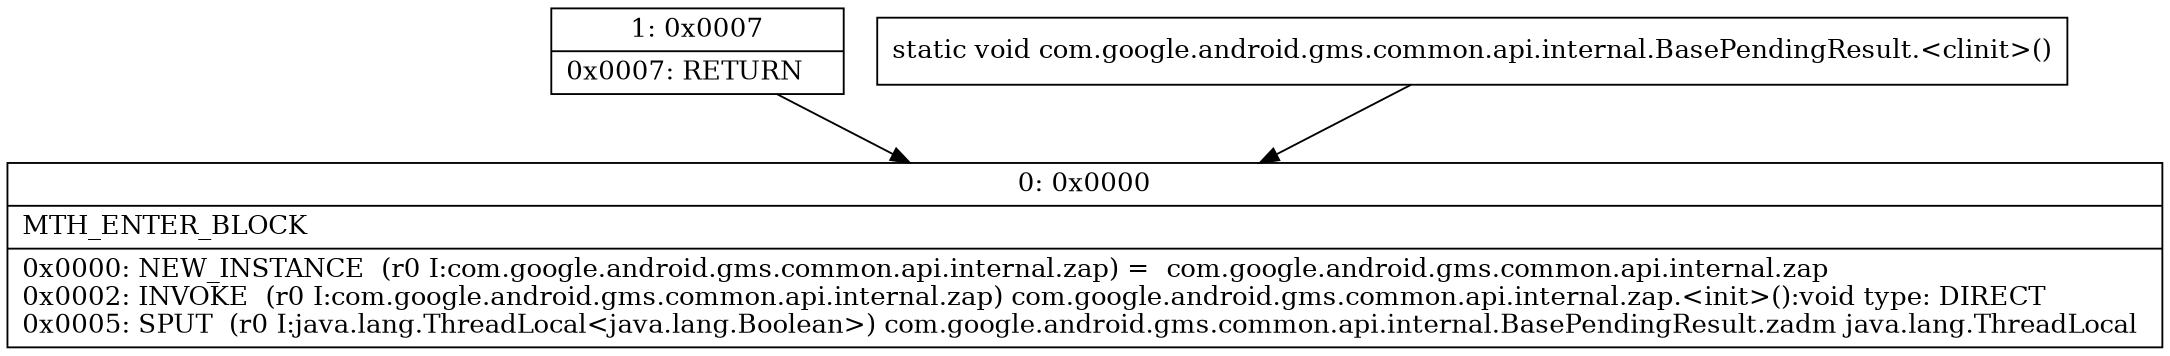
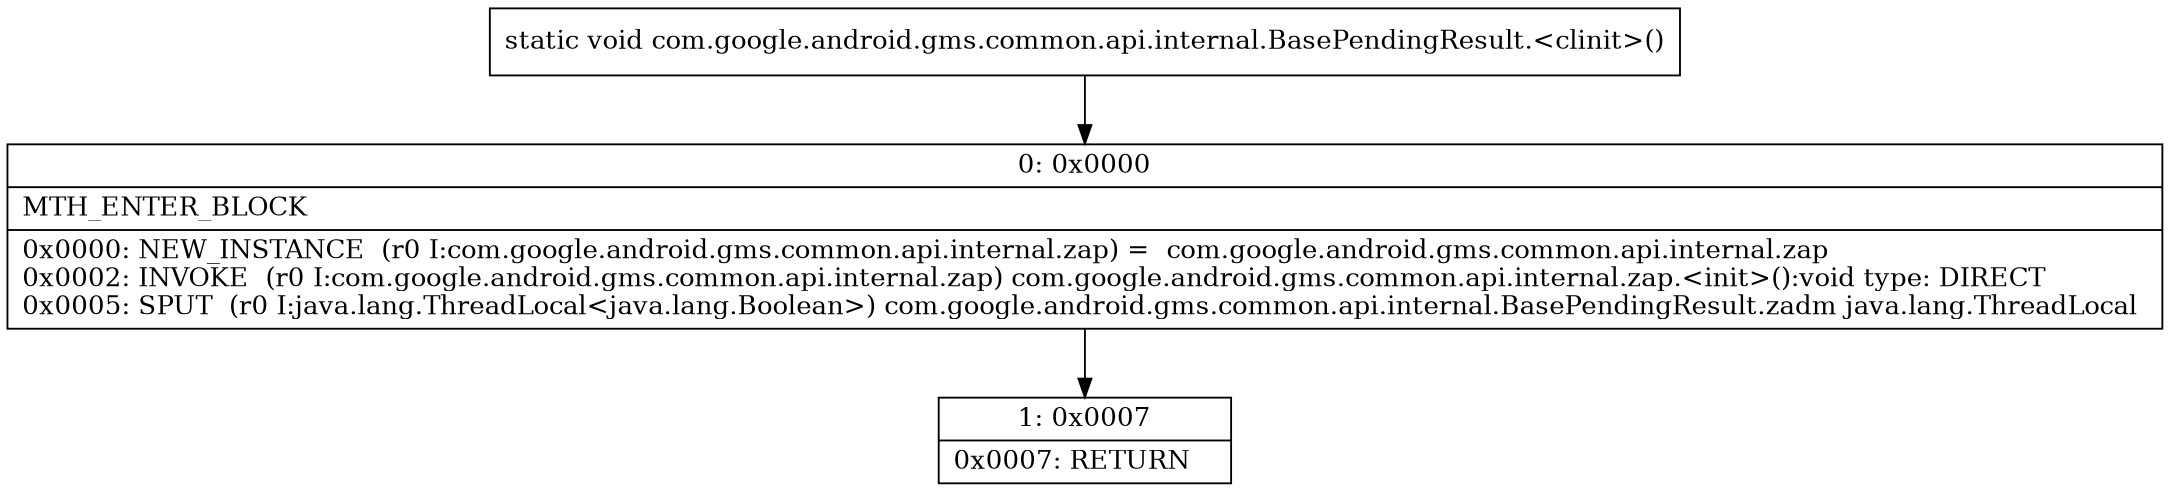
edge "1: 0x0007" -> "0: 0x0000": reversed
